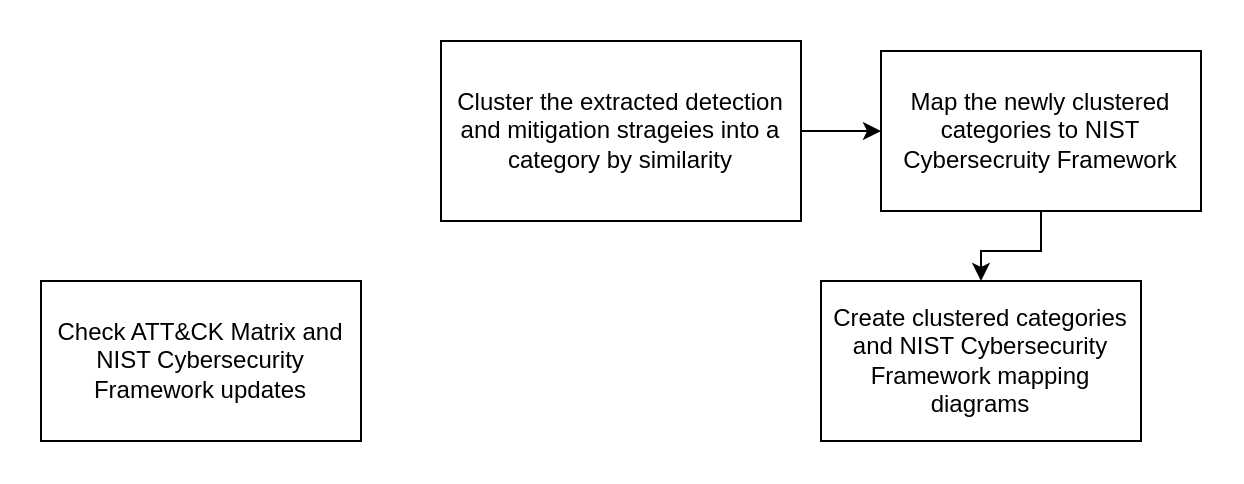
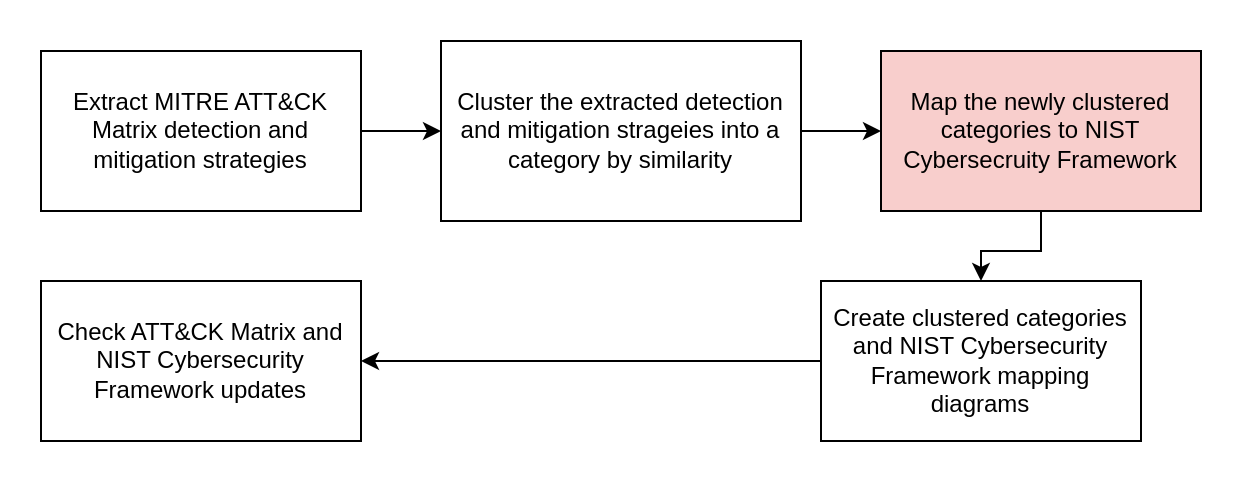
node "Extract MITRE ATT&CK Matrix detection and mitigation strategies": added
edge "Extract MITRE ATT&CK Matrix detection and mitigation strategies" -> "Cluster the extracted detection and mitigation strageies into a category by similarity": added
node "Map the newly clustered categories to NIST Cybersecruity Framework": fillcolor #ffffff -> #f8cecc
edge "Create clustered categories and NIST Cybersecurity Framework mapping diagrams" -> "Check ATT&CK Matrix and NIST Cybersecurity Framework updates": added
